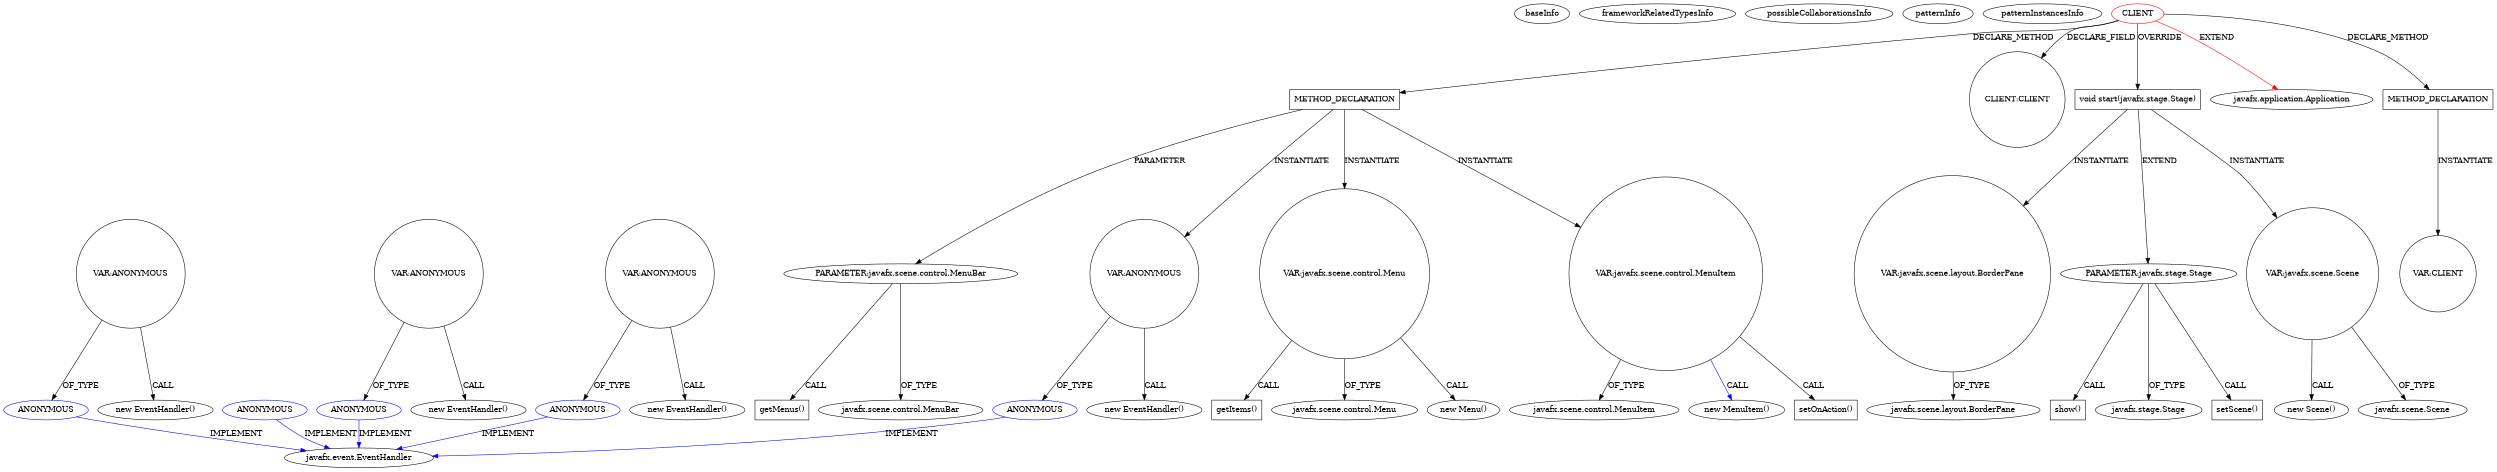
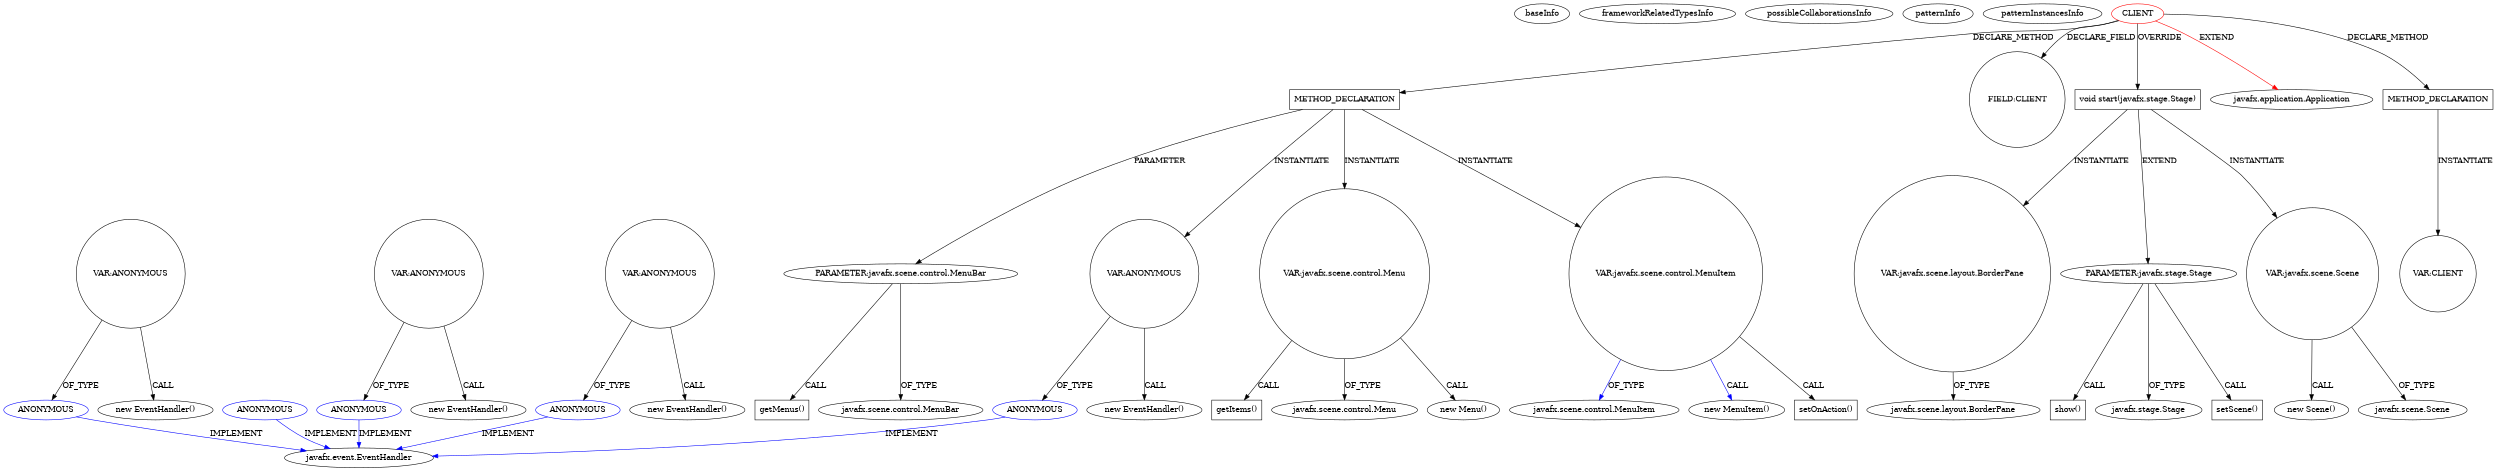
node "CLIENT:CLIENT": label "CLIENT:CLIENT" -> "FIELD:CLIENT"
edge "VAR:javafx.scene.control.MenuItem" -> "javafx.scene.control.MenuItem": color black -> blue
